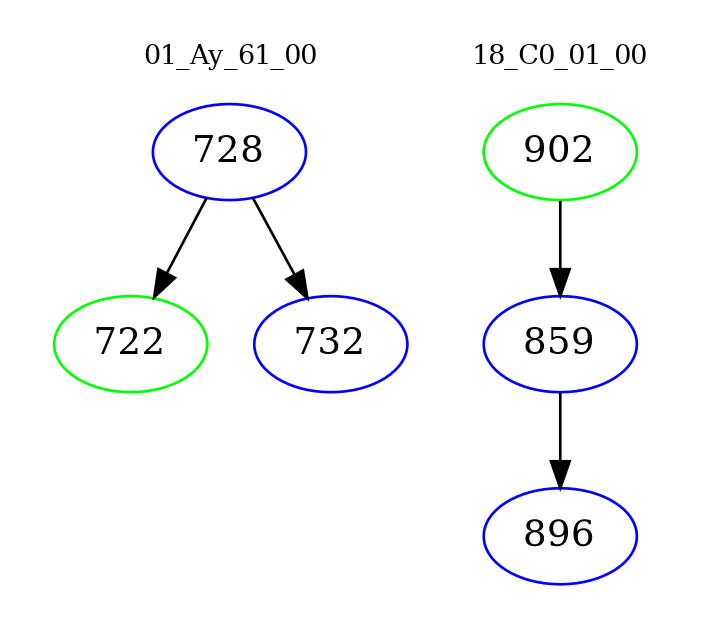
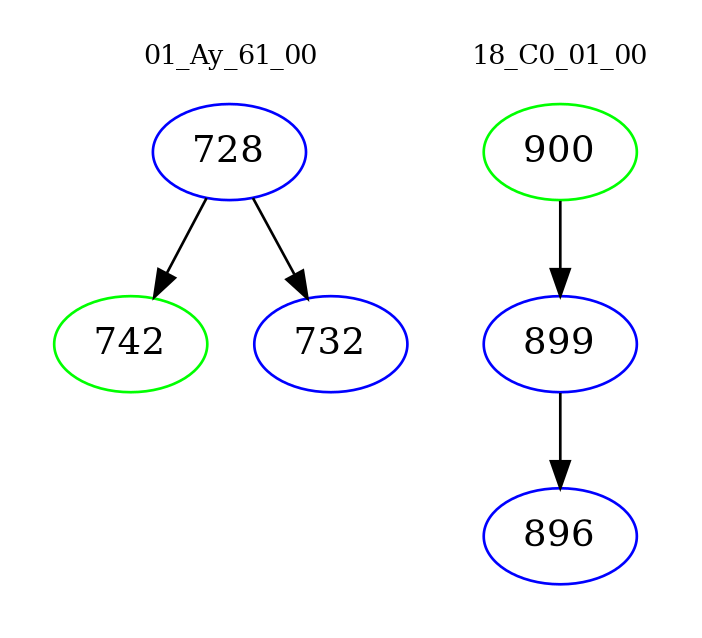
node "902": label "902" -> "900"
node "722": label "722" -> "742"
node "859": label "859" -> "899"
